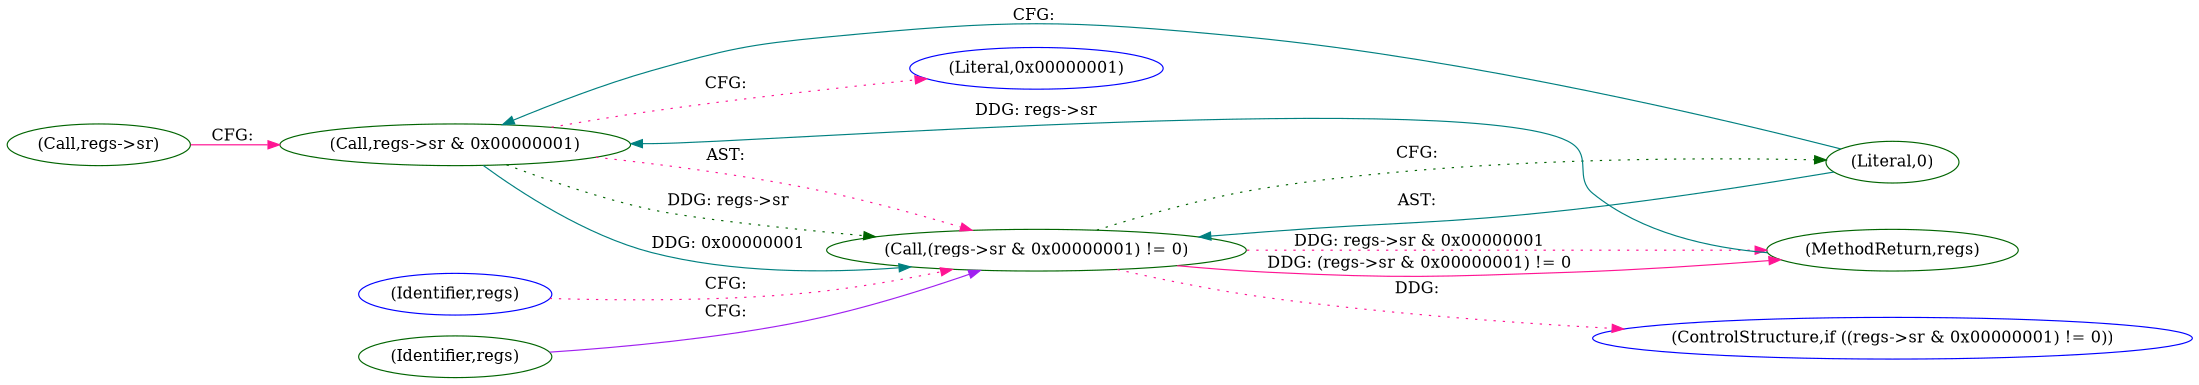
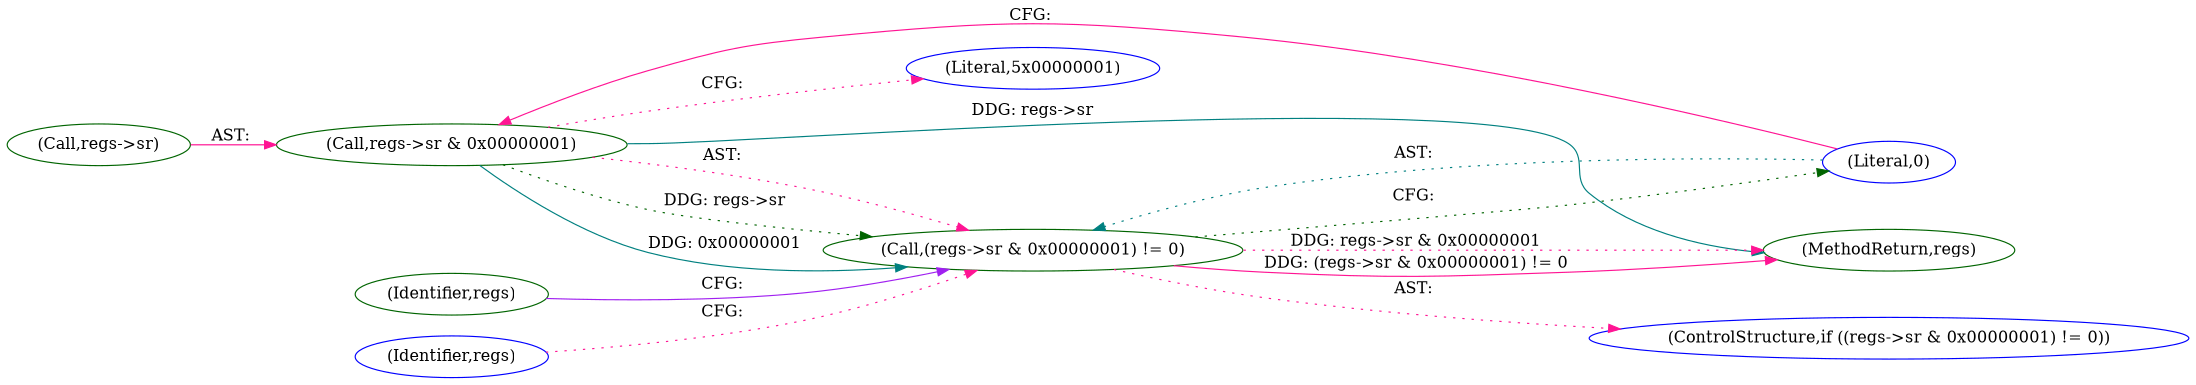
edge "(Literal,0)" -> "(Call,regs->sr & 0x00000001)": color teal -> deeppink
node "(Literal,0x00000001)": label "(Literal,0x00000001)" -> "(Literal,5x00000001)"
edge "(MethodReturn,regs)" -> "(Call,regs->sr & 0x00000001)": reversed
edge "(Call,regs->sr)" -> "(Call,regs->sr & 0x00000001)": label "CFG: " -> "AST: "
node "(Literal,0)": color darkgreen -> blue
edge "(Literal,0)" -> "(Call,(regs->sr & 0x00000001) != 0)": style solid -> dotted
edge "(Call,(regs->sr & 0x00000001) != 0)" -> "(ControlStructure,if ((regs->sr & 0x00000001) != 0))": label "DDG: " -> "AST: "
